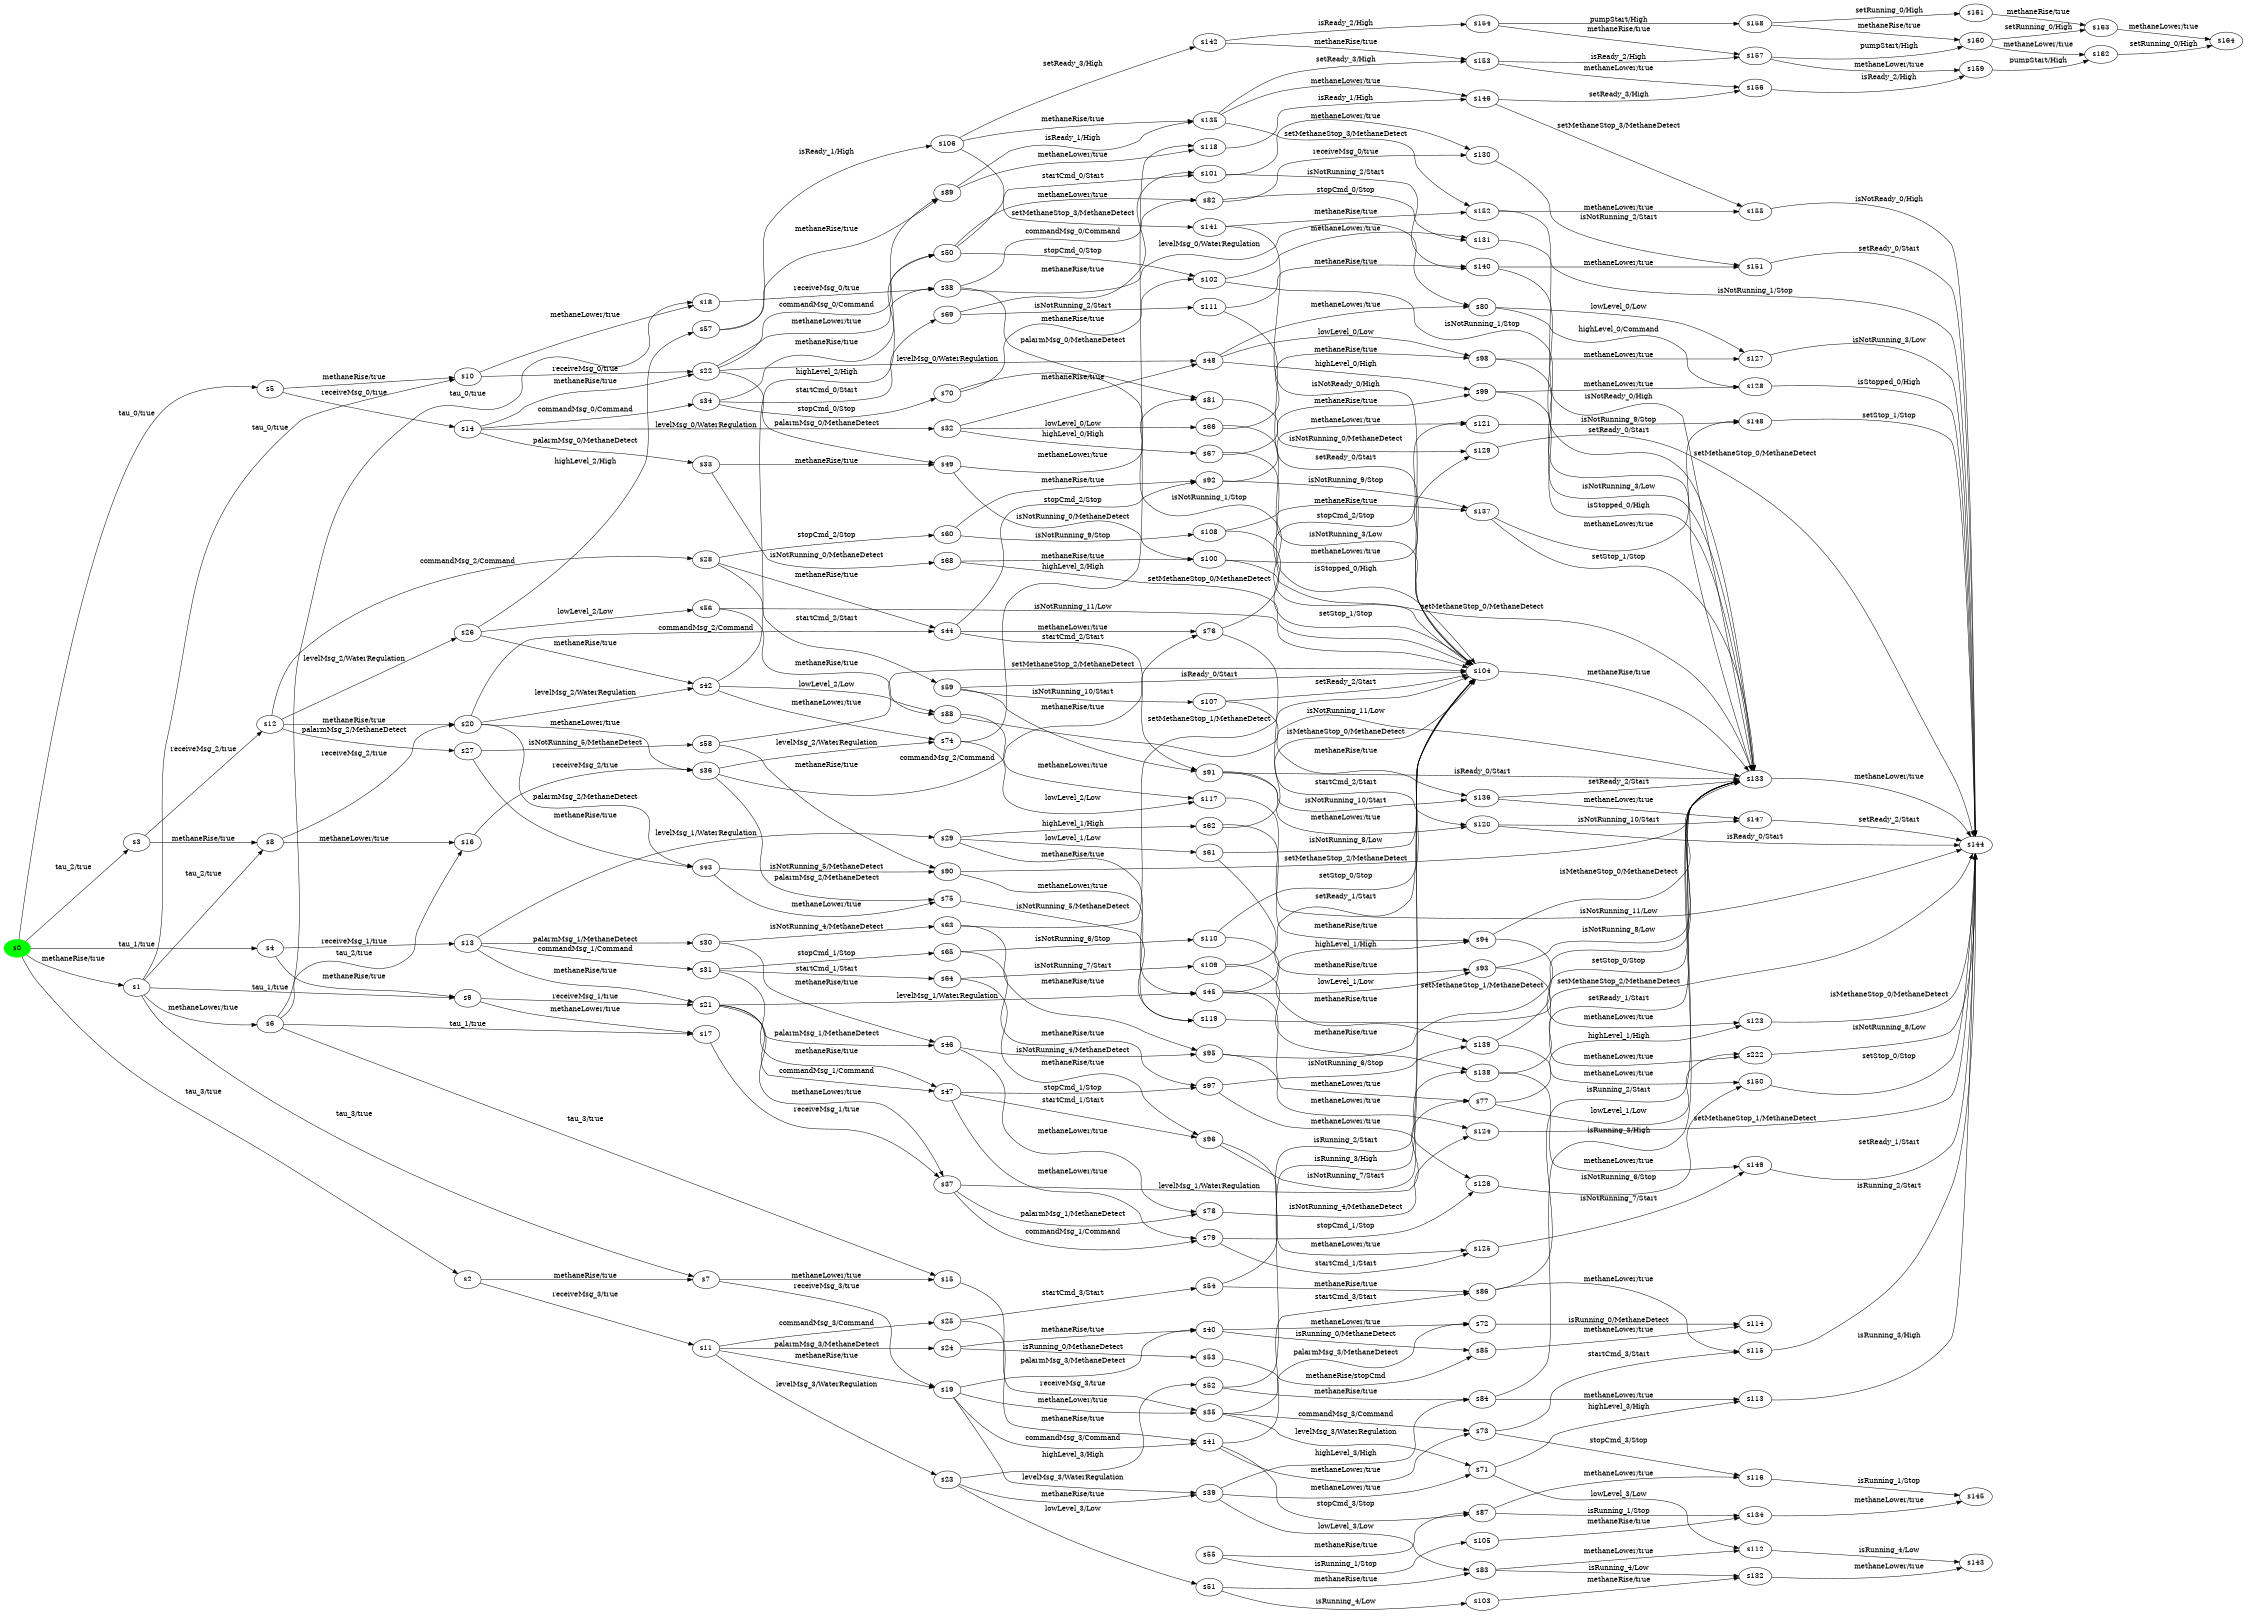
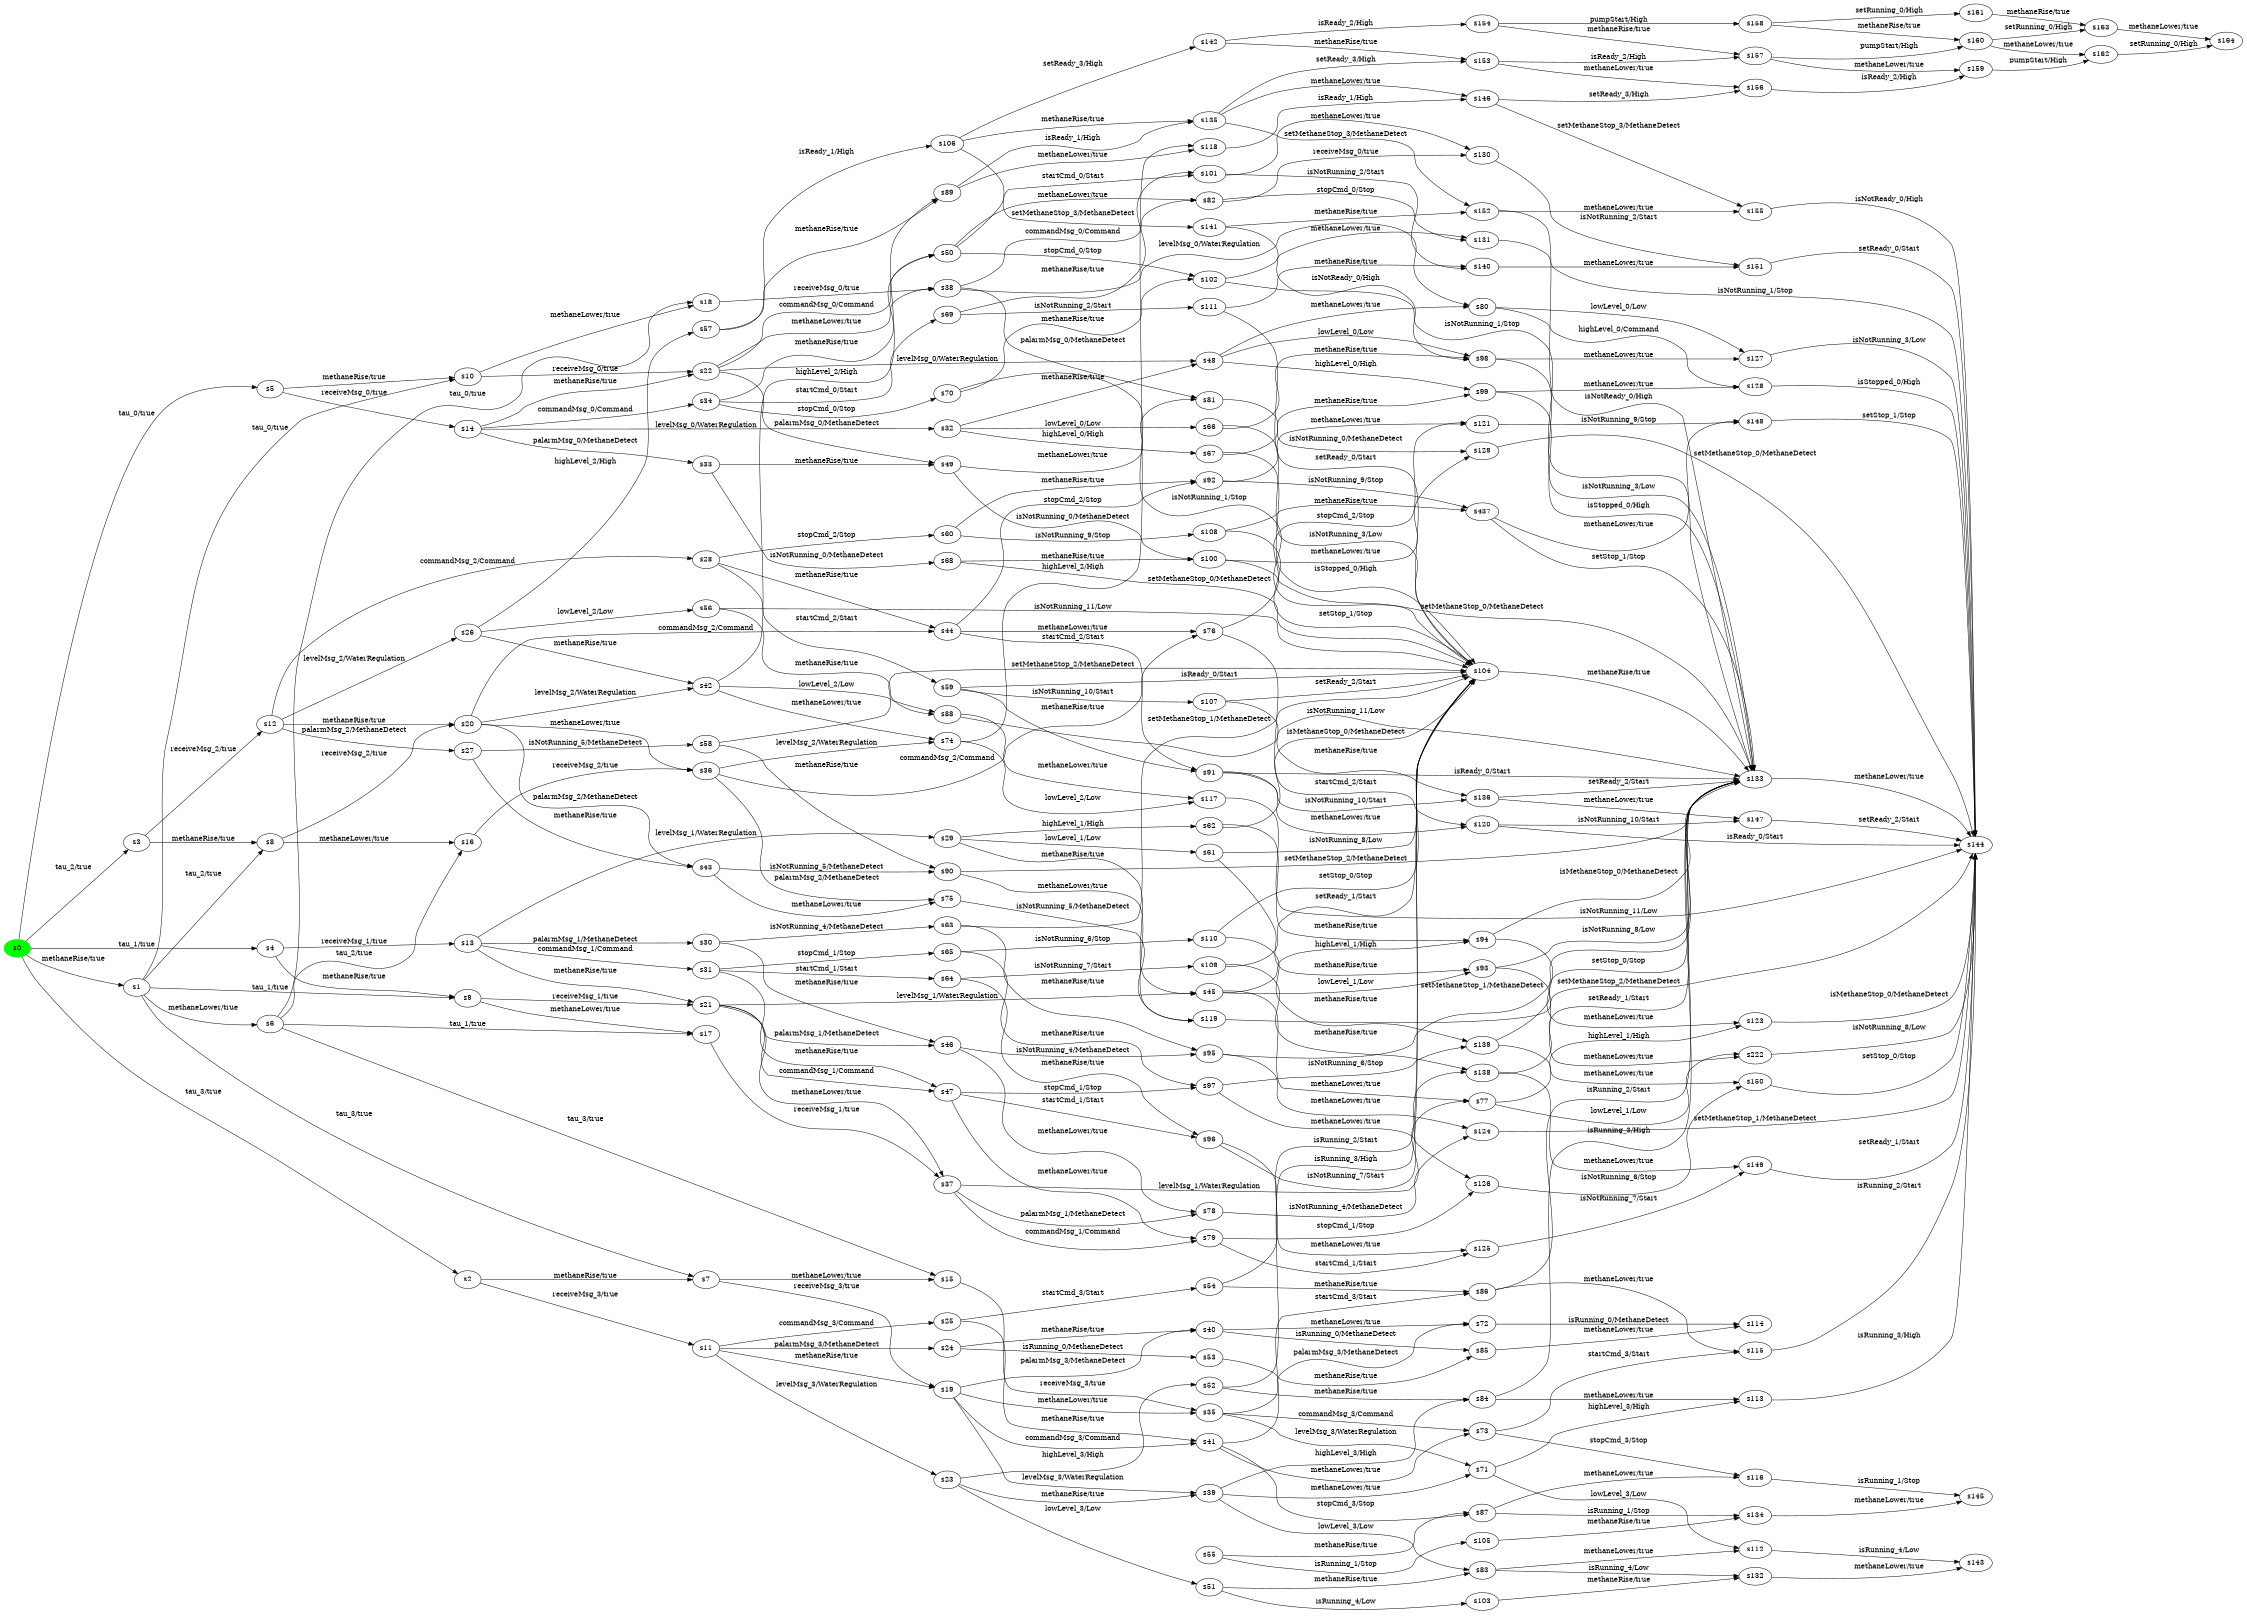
edge "s141" -> "s104": now "s141" -> "s98"
edge "s140" -> "s133": removed, label "setReady_0/Start"
node "s137": label "s137" -> "s437"
edge "s53" -> "s85": label " methaneRise/stopCmd " -> " methaneRise/true "
